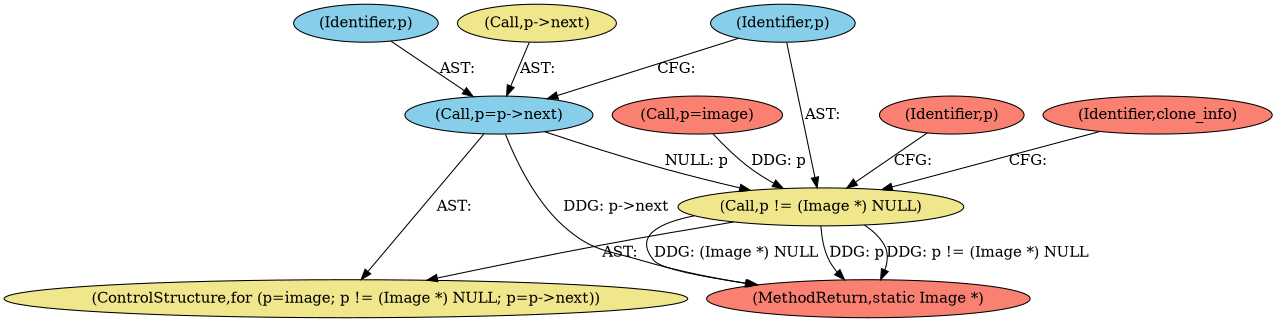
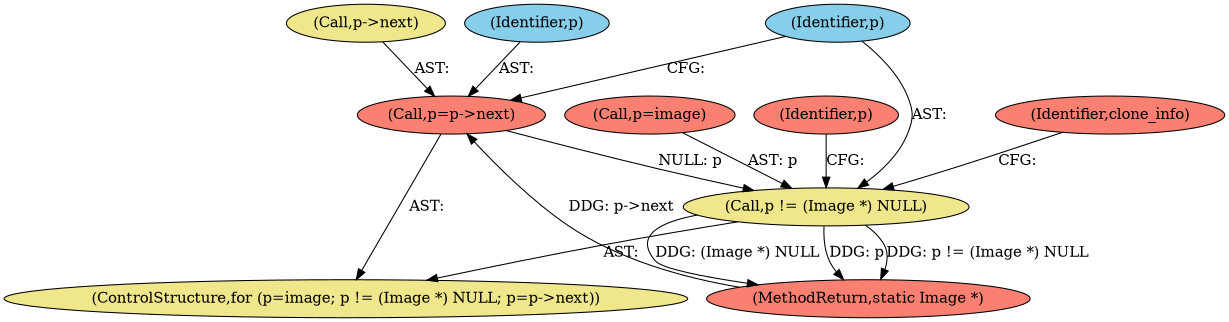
node "(Call,p=p->next)": fillcolor skyblue -> salmon
edge "(Call,p=image)" -> "(Call,p != (Image *) NULL)": label "DDG: p" -> "AST: p"
edge "(Call,p=p->next)" -> "(MethodReturn,static Image *)": reversed
